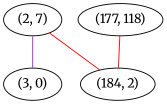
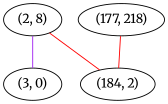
node "(2, 7)": label "(2, 7)" -> "(2, 8)"
node "(177, 118)": label "(177, 118)" -> "(177, 218)"
